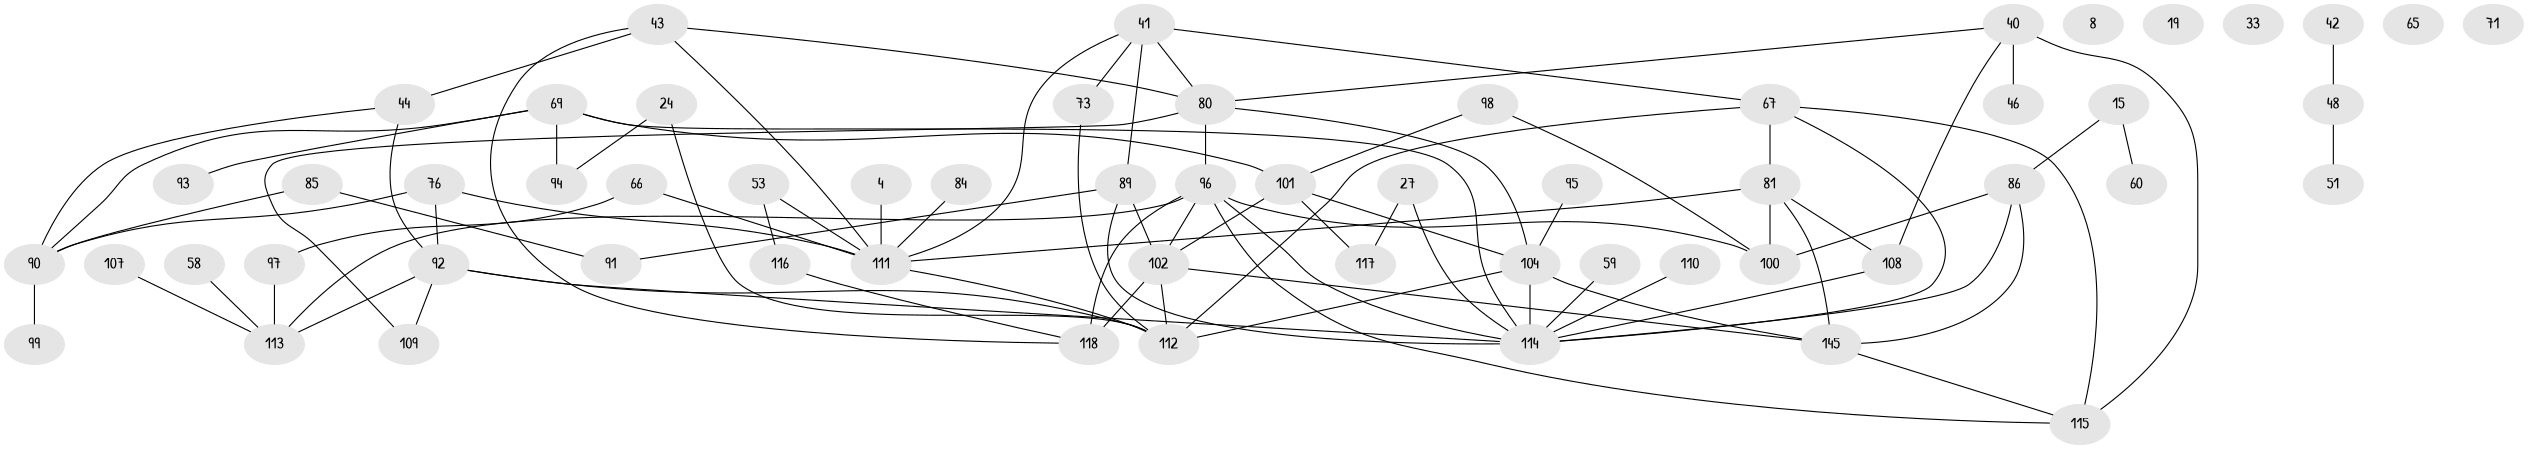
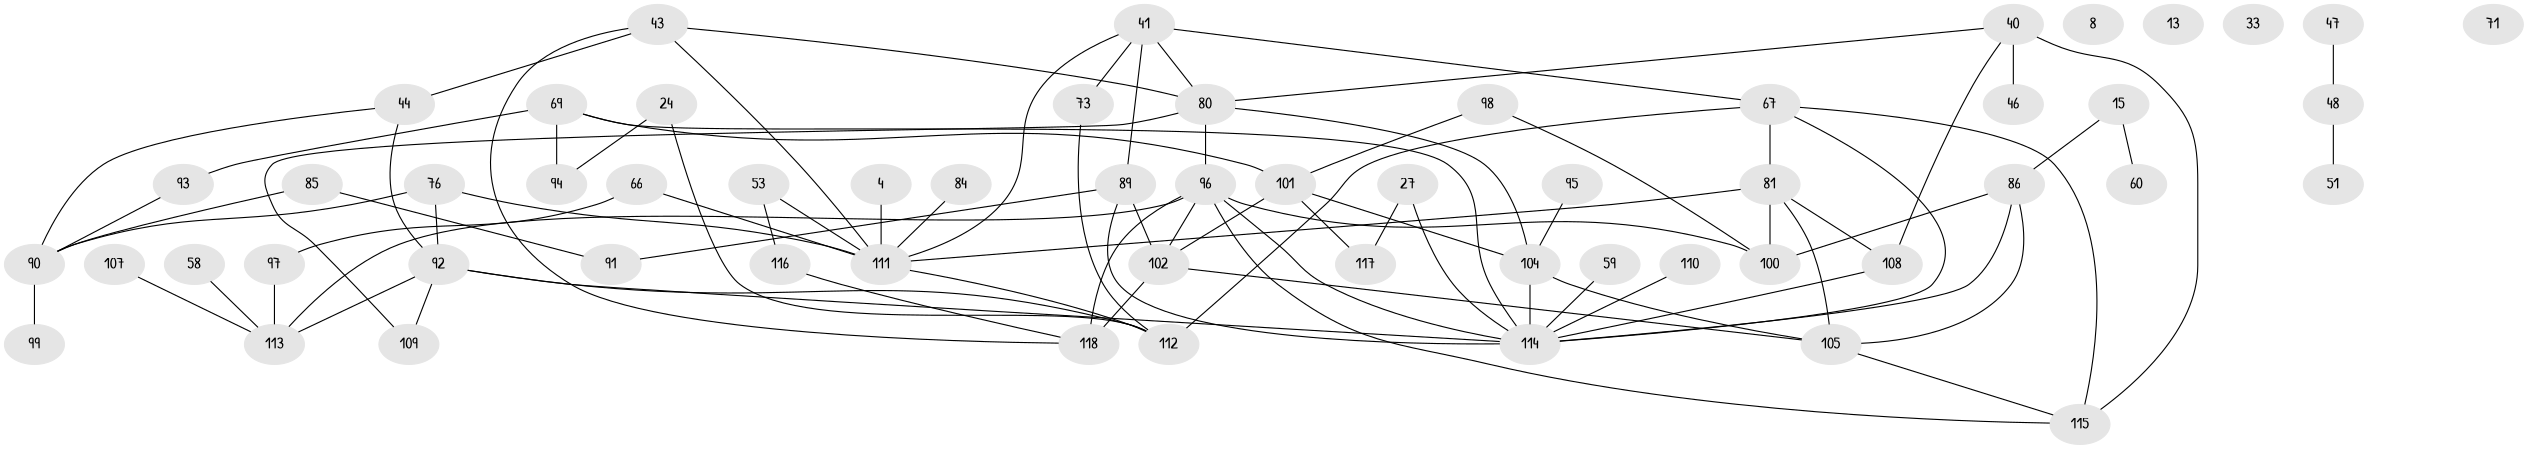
node "19": label "19" -> "13"
node "42": label "42" -> "47"
node "65": removed
edge "69" -- "90": now "93" -- "90"
edge "102" -- "112": removed
edge "104" -- "112": removed
node "145": label "145" -> "105"
